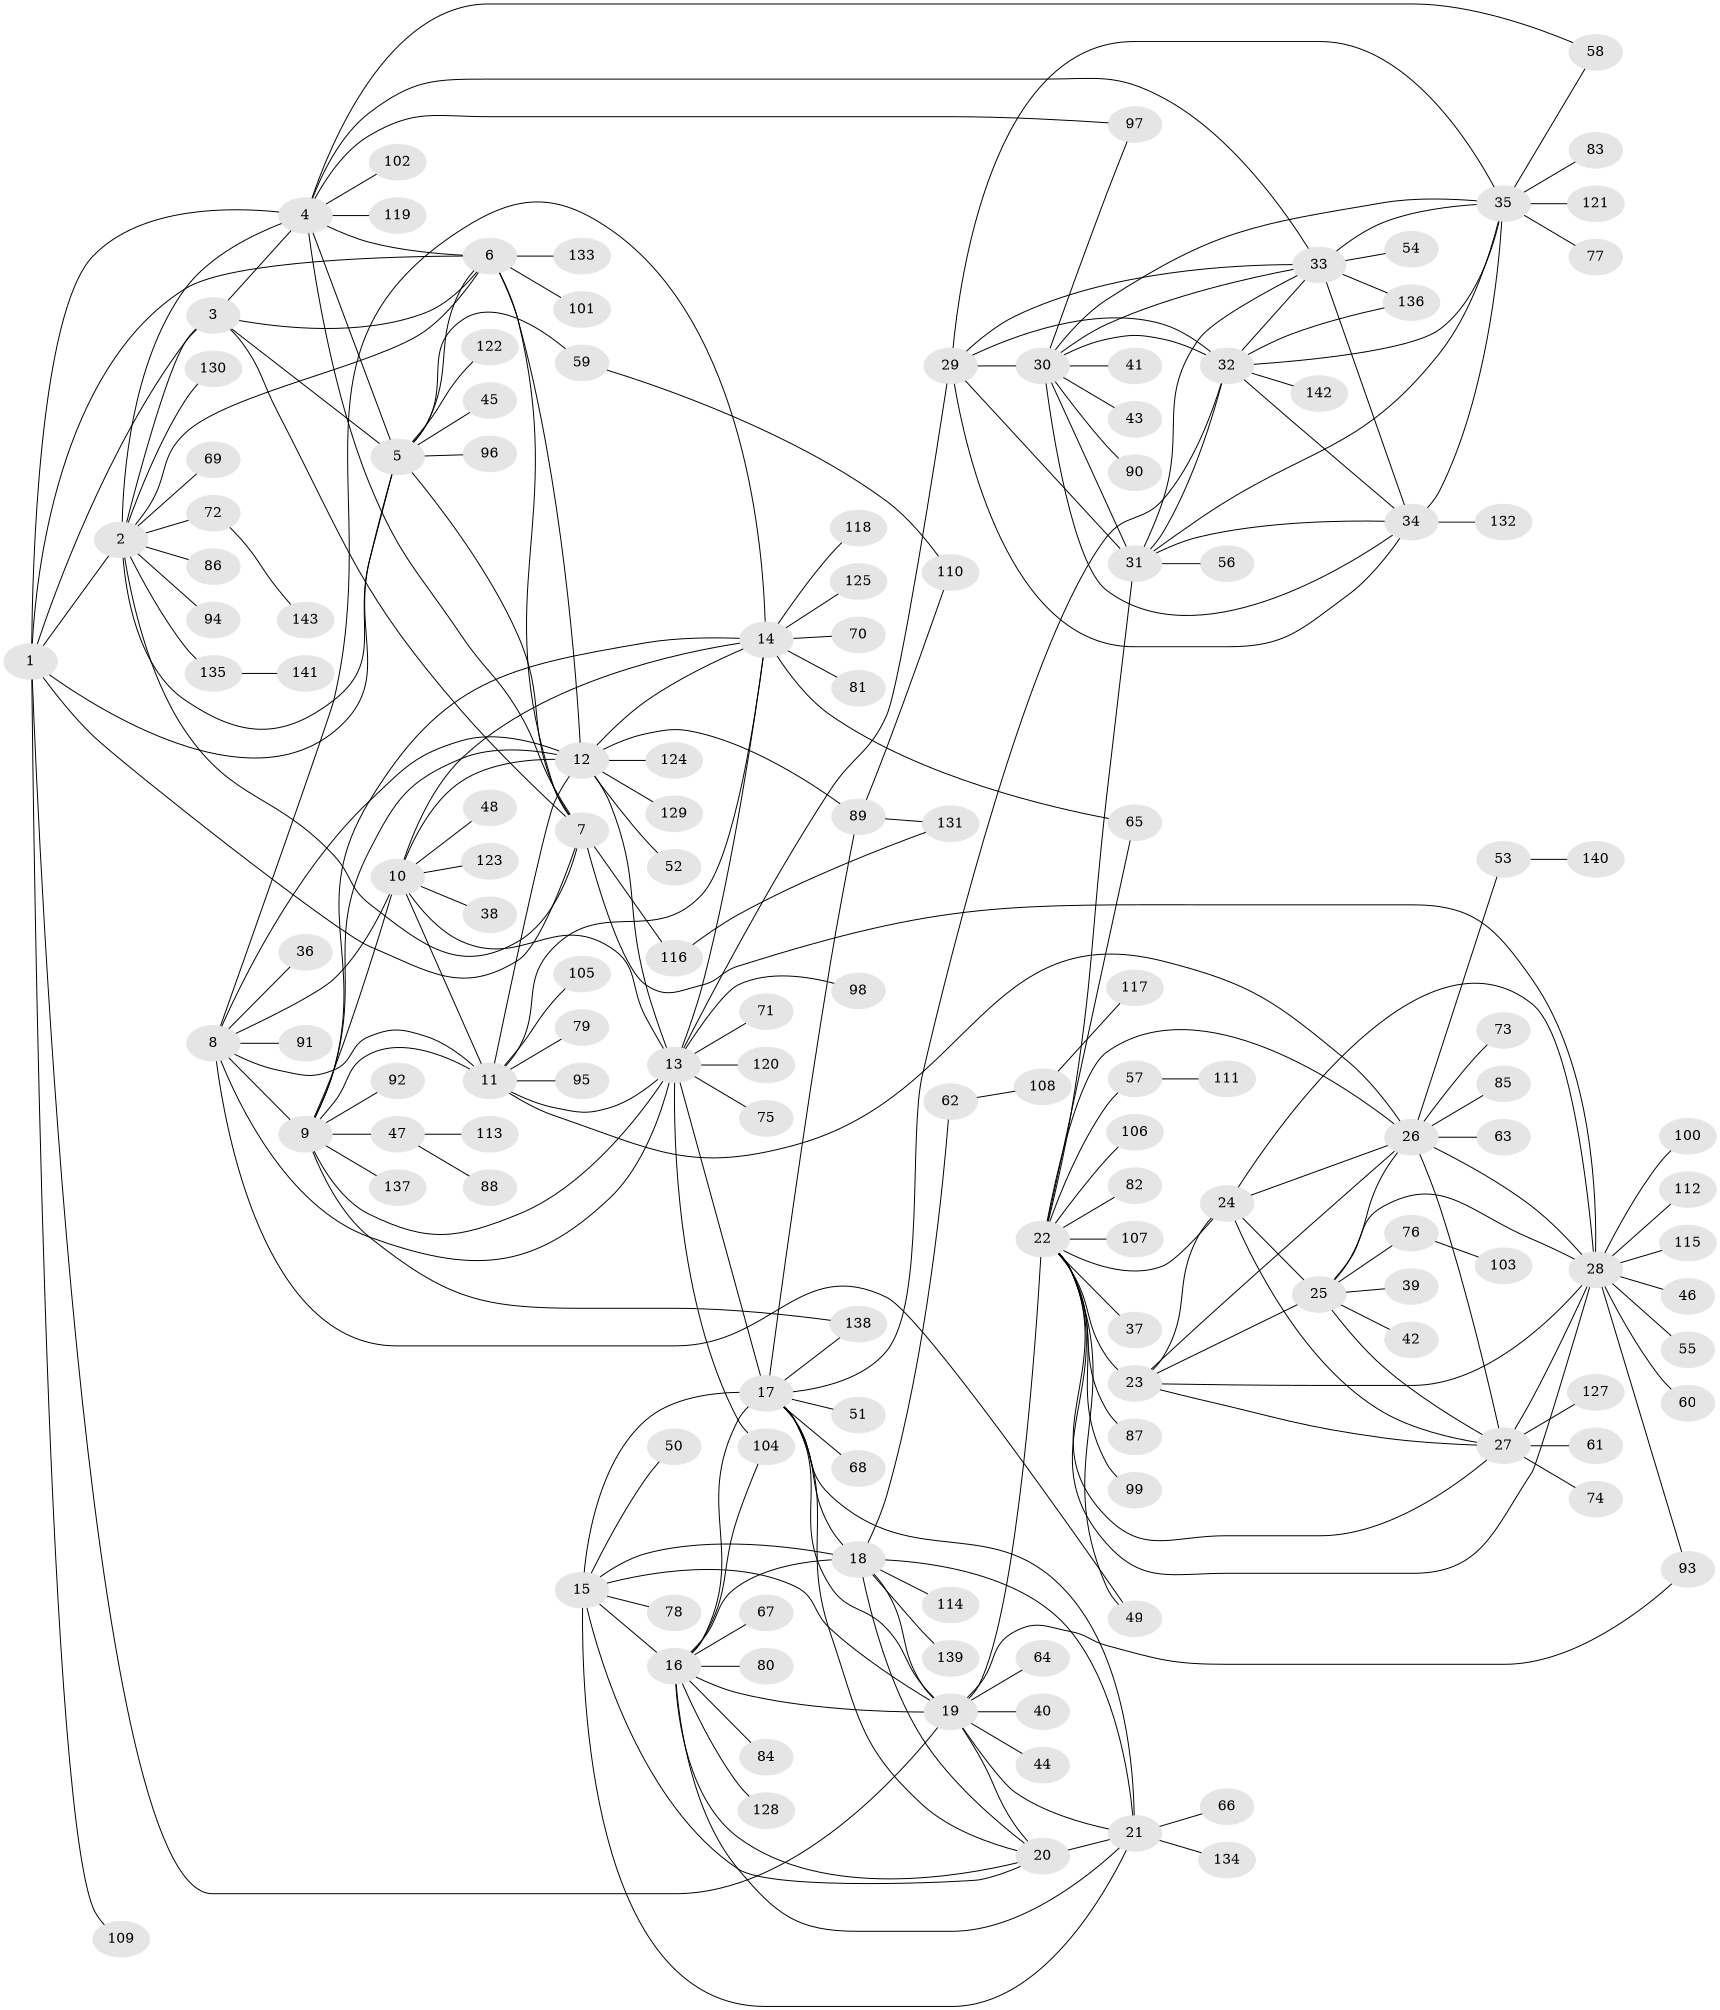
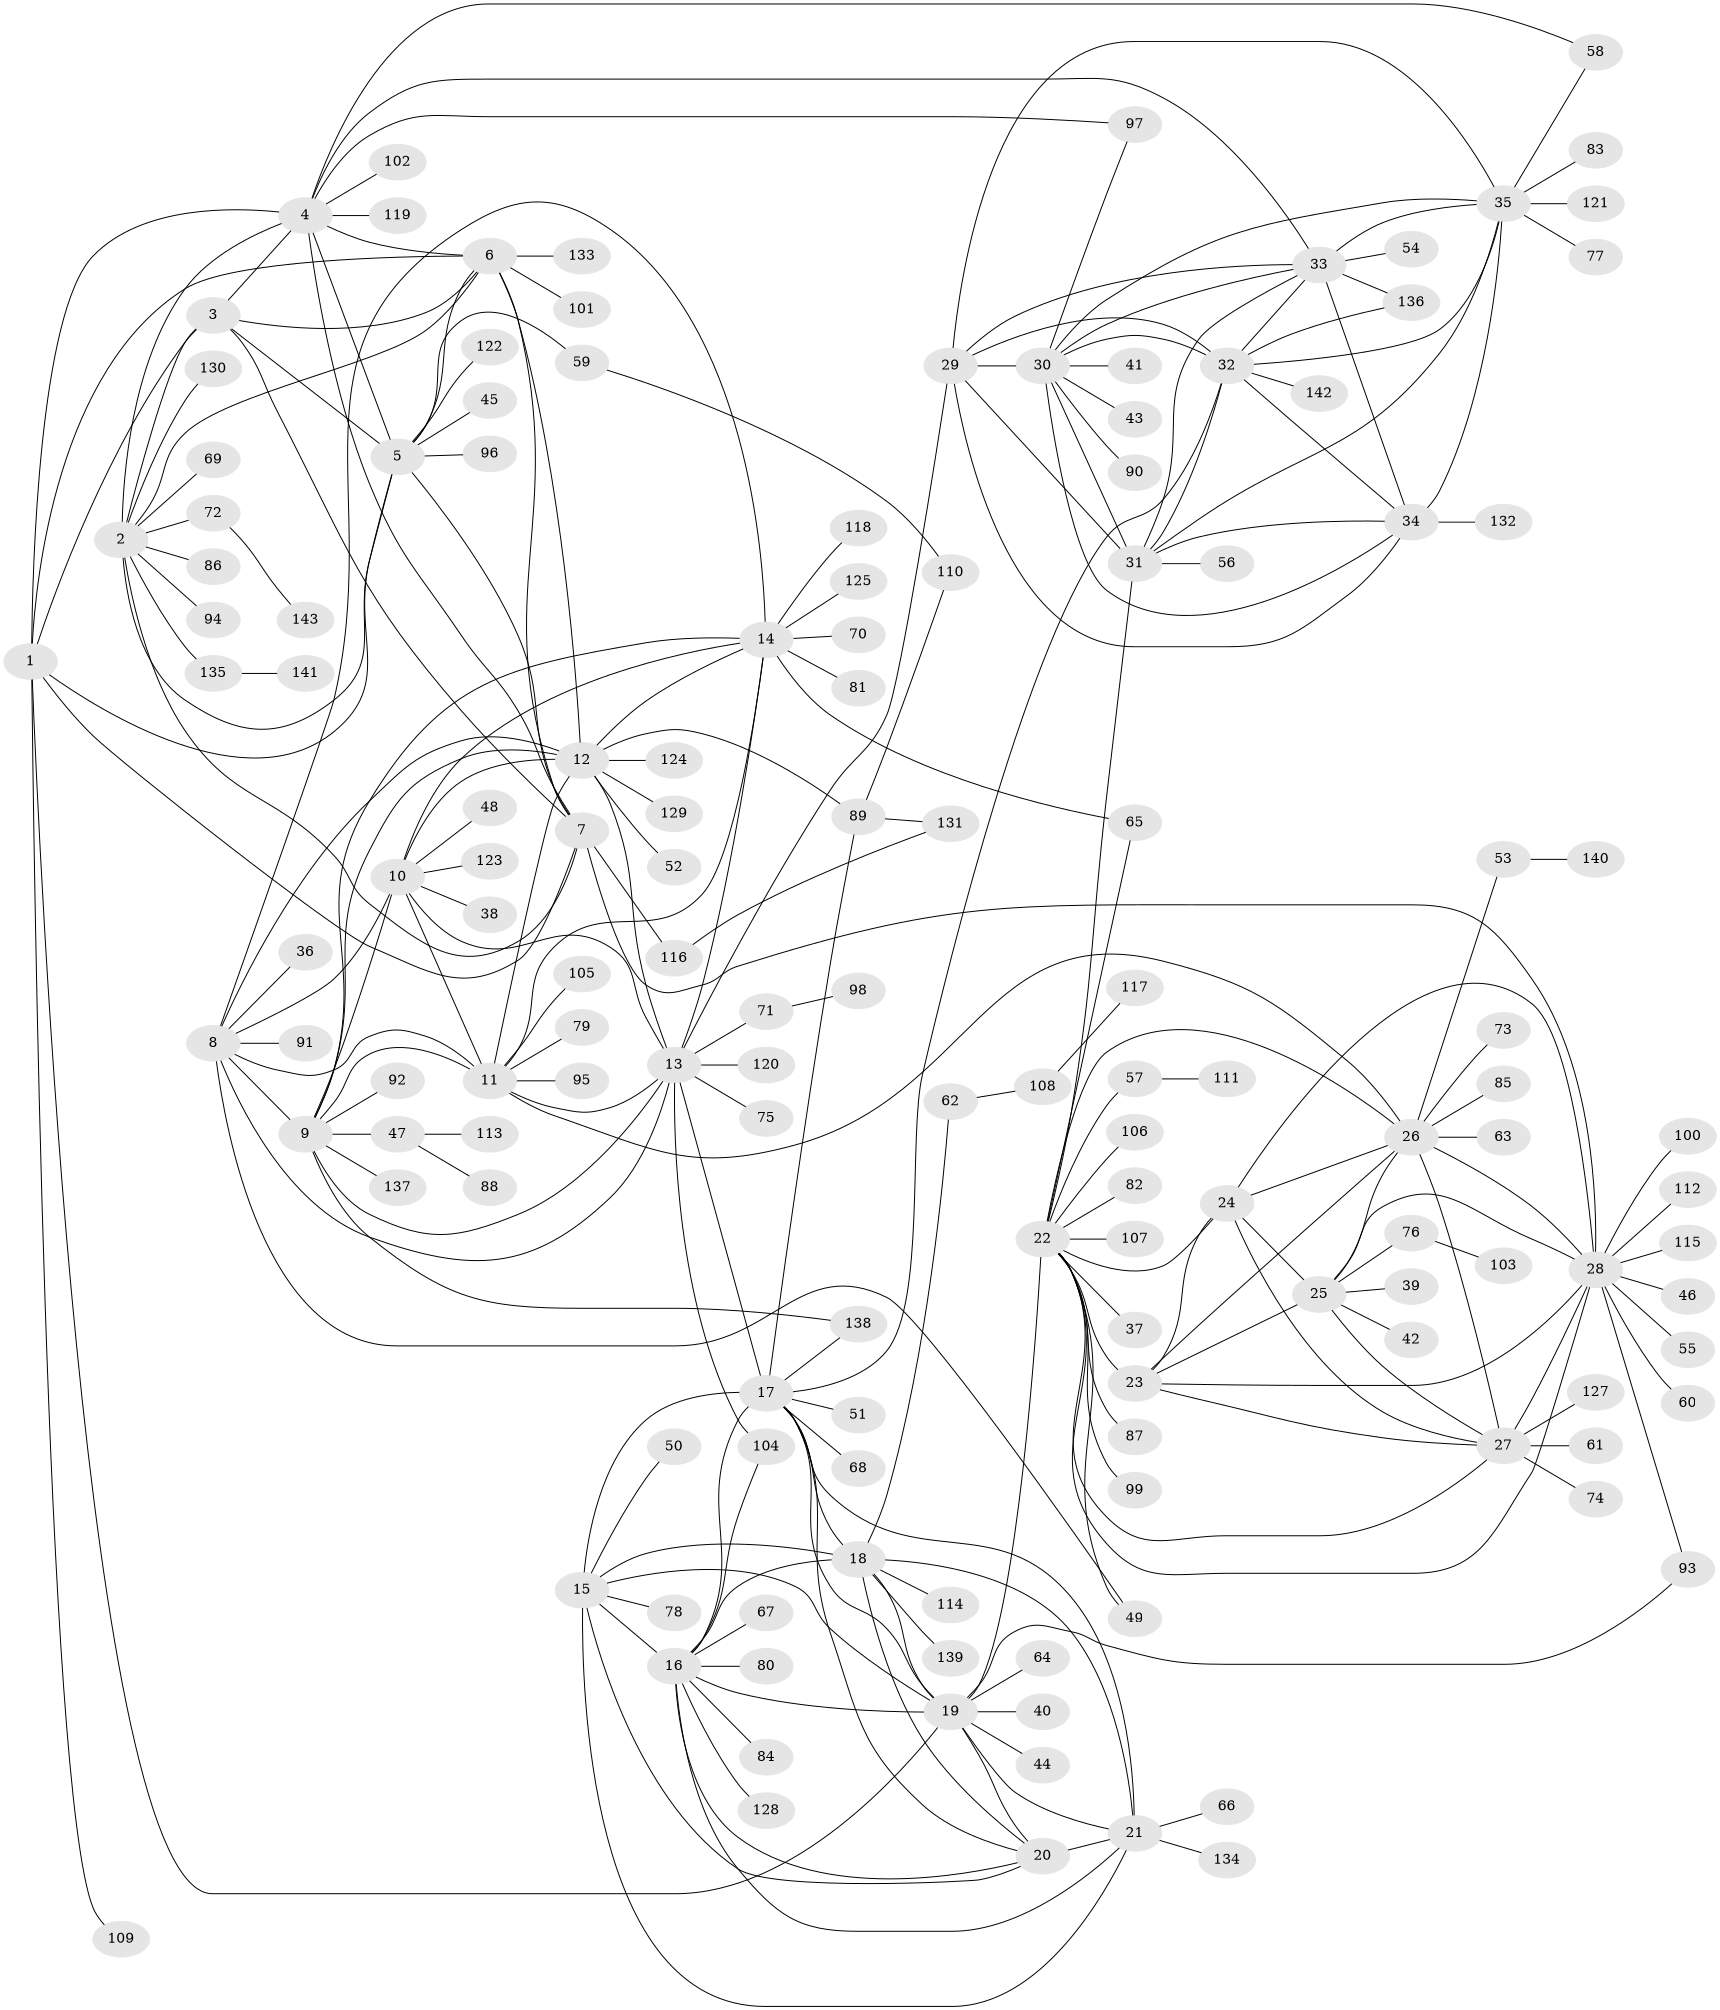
edge "2" -- "1": removed
edge "98" -- "13": now "98" -- "71"
